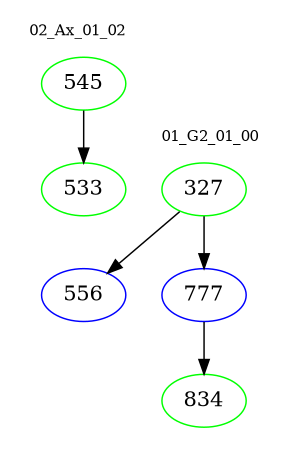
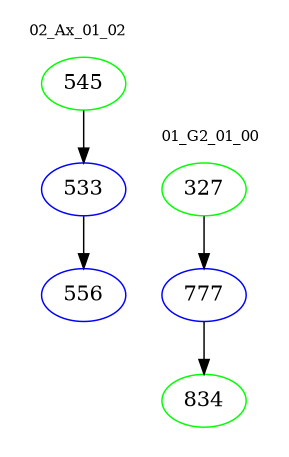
node "533": color green -> blue
edge "327" -> "556": now "533" -> "556"
